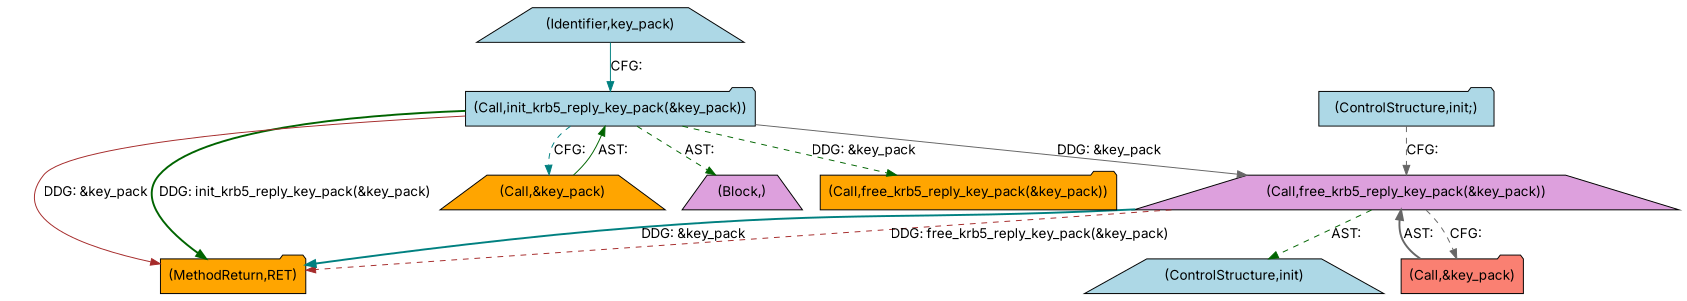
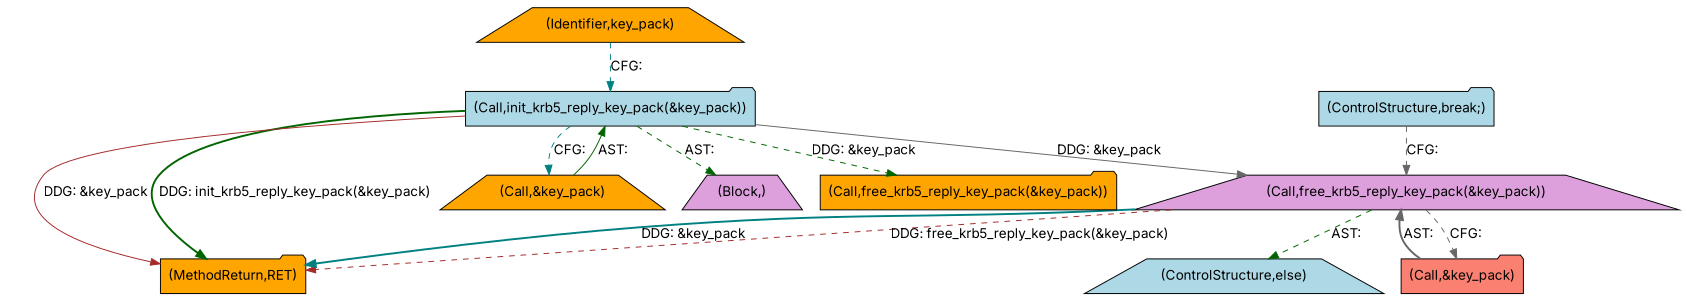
node "(Identifier,key_pack)": fillcolor lightblue -> orange
edge "(Identifier,key_pack)" -> "(Call,init_krb5_reply_key_pack(&key_pack))": style solid -> dashed
node "(ControlStructure,init;)": label "(ControlStructure,init;)" -> "(ControlStructure,break;)"
node "(ControlStructure,init)": label "(ControlStructure,init)" -> "(ControlStructure,else)"
